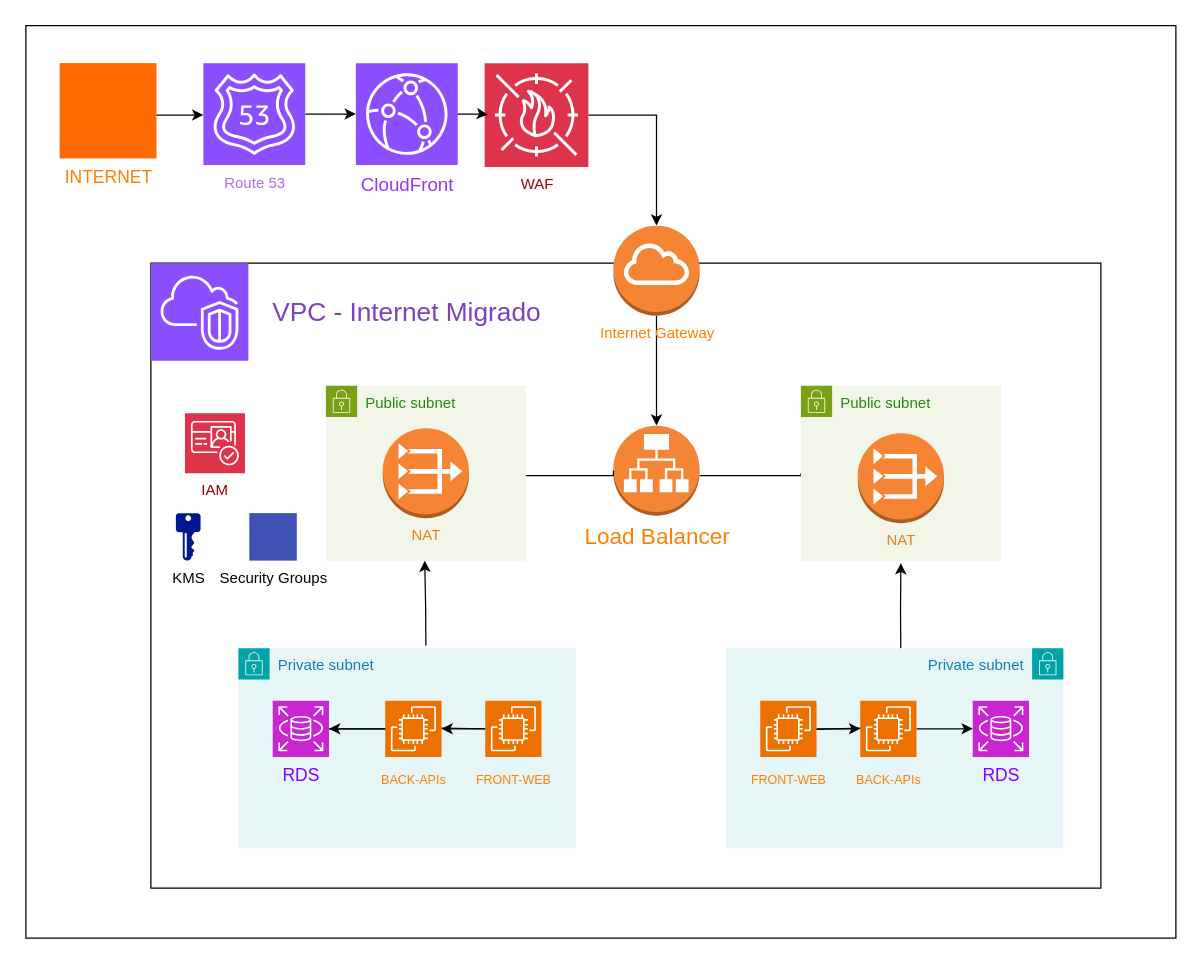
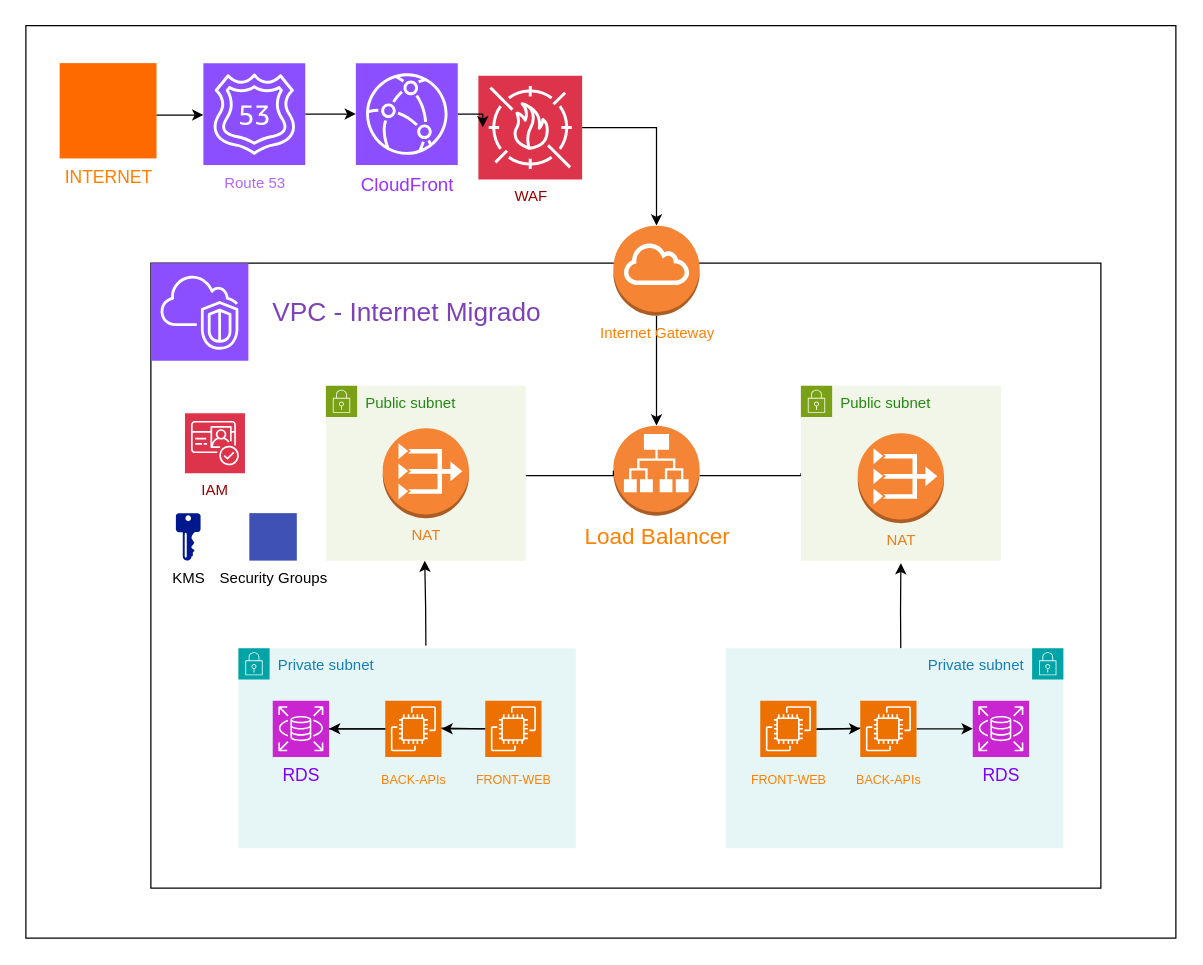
node "WAF": moved (536, 115) -> (530, 128)
